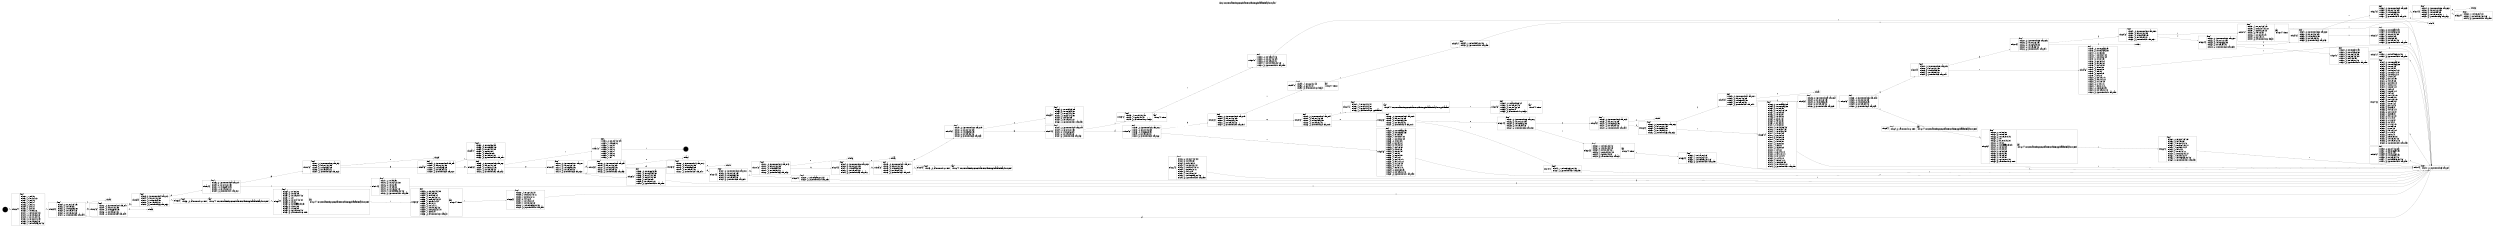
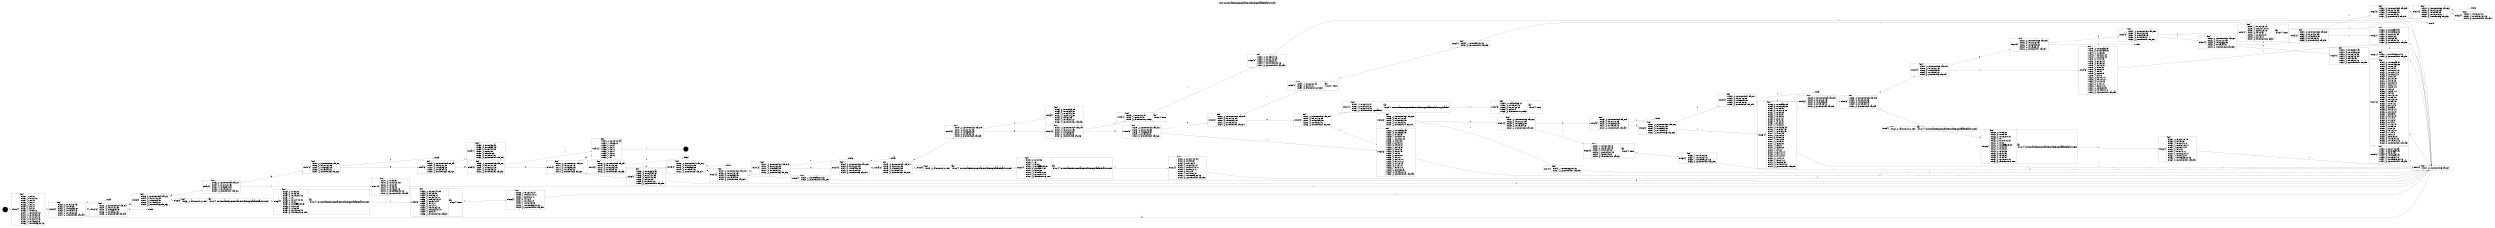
edge "0x40221f [25]" -> "0x402238 [25]": now "0x40221f [25]" -> "0x402692 [83]"
edge "0x40210c [25]" -> "0x402125 [25]": now "0x40210c [25]" -> "0x402a78 [21]"
node "0x40275e [40]": added
